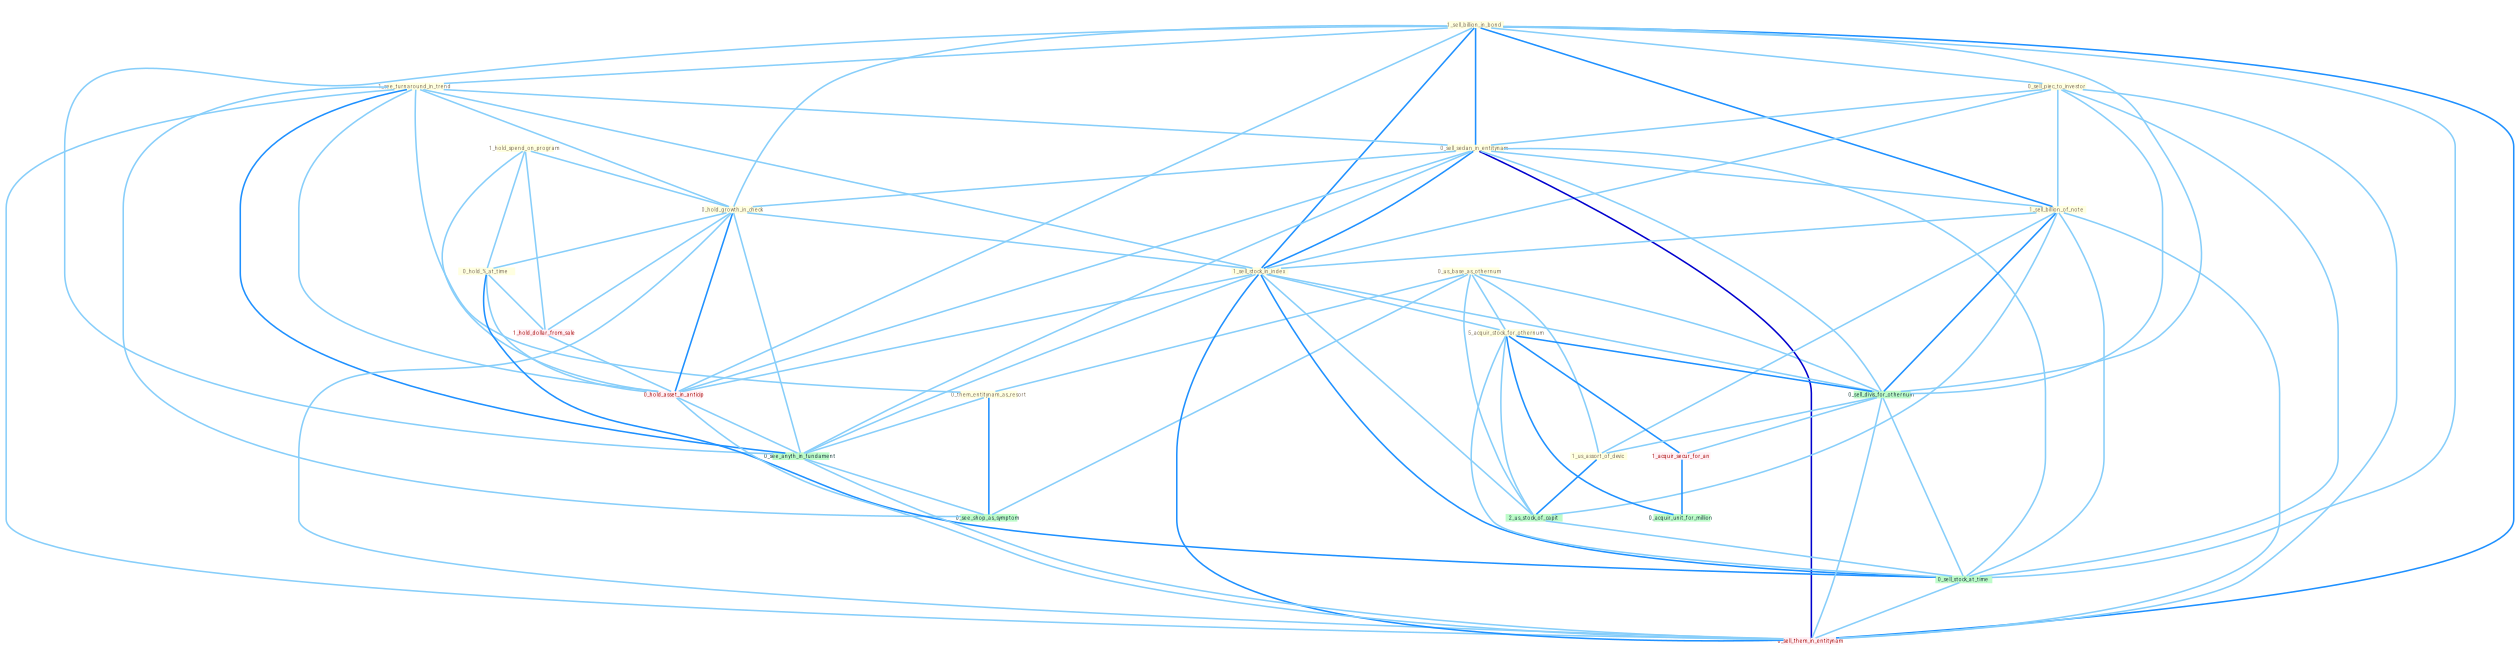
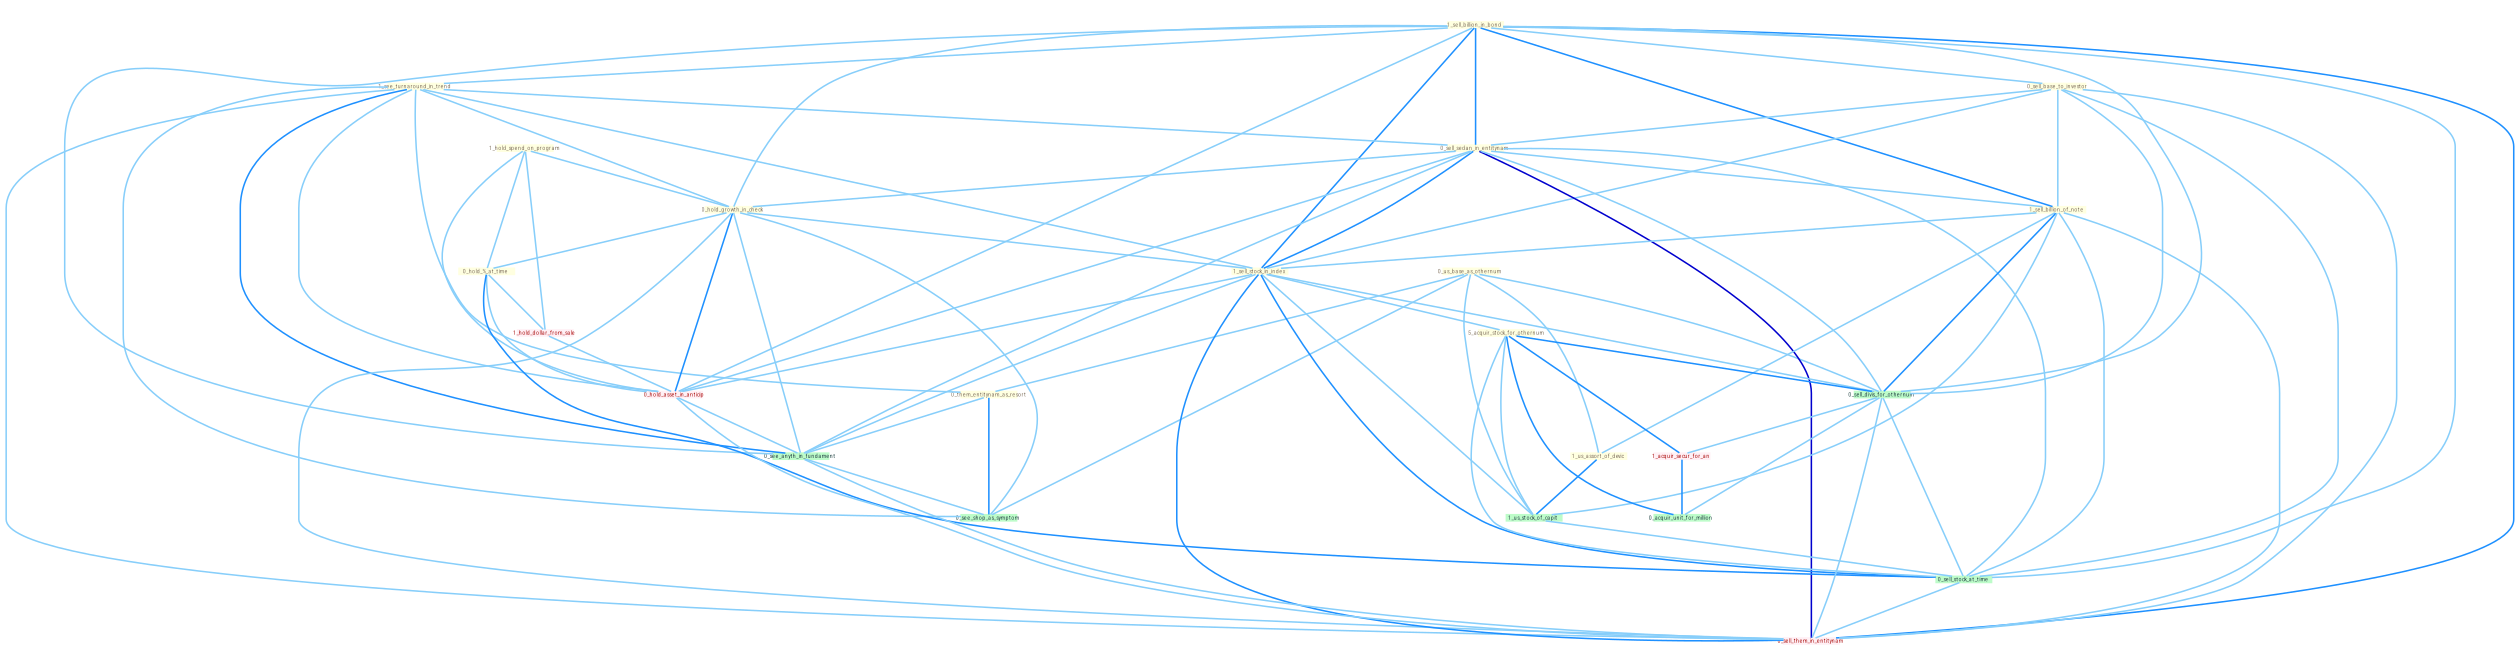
node "0_sell_piec_to_investor": label "0_sell_piec_to_investor" -> "0_sell_base_to_investor"
edge "0_hold_growth_in_check" -- "1_hold_dollar_from_sale": now "0_hold_growth_in_check" -- "0_see_shop_as_symptom"
edge "0_us_base_as_othernum" -- "5_acquir_stock_for_othernum": removed
edge "0_sell_divis_for_othernum" -- "1_us_assort_of_devic": now "0_sell_divis_for_othernum" -- "0_acquir_unit_for_million"
node "2_us_stock_of_capit": label "2_us_stock_of_capit" -> "1_us_stock_of_capit"
